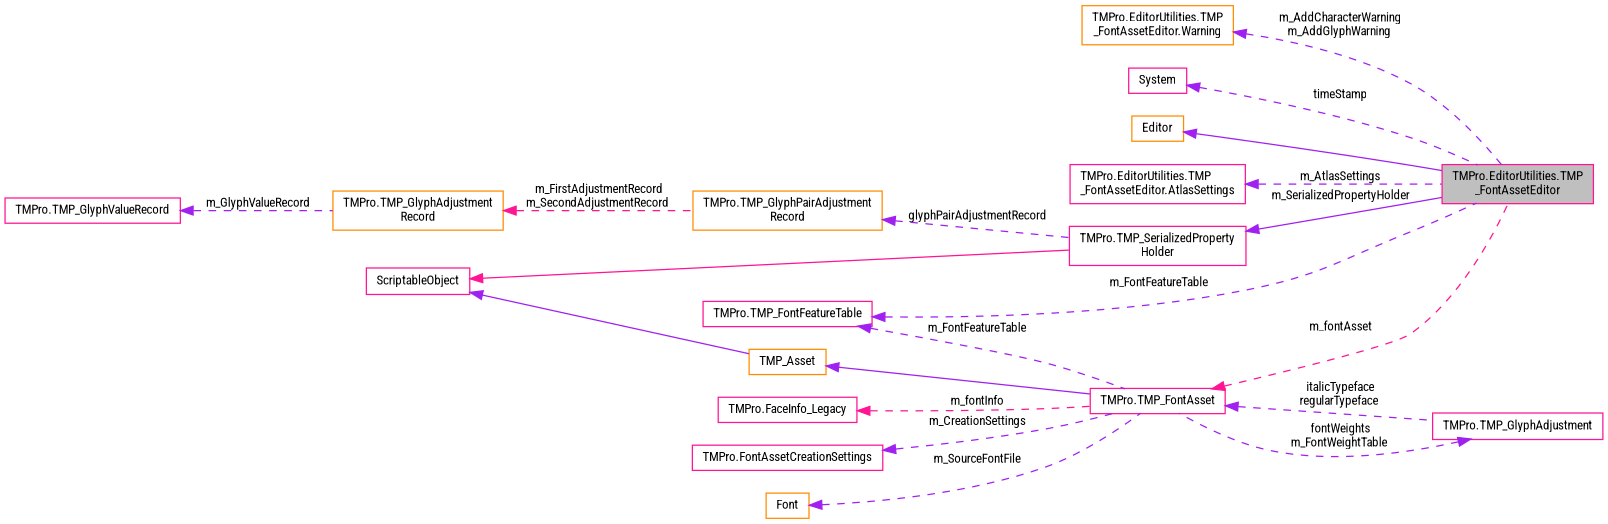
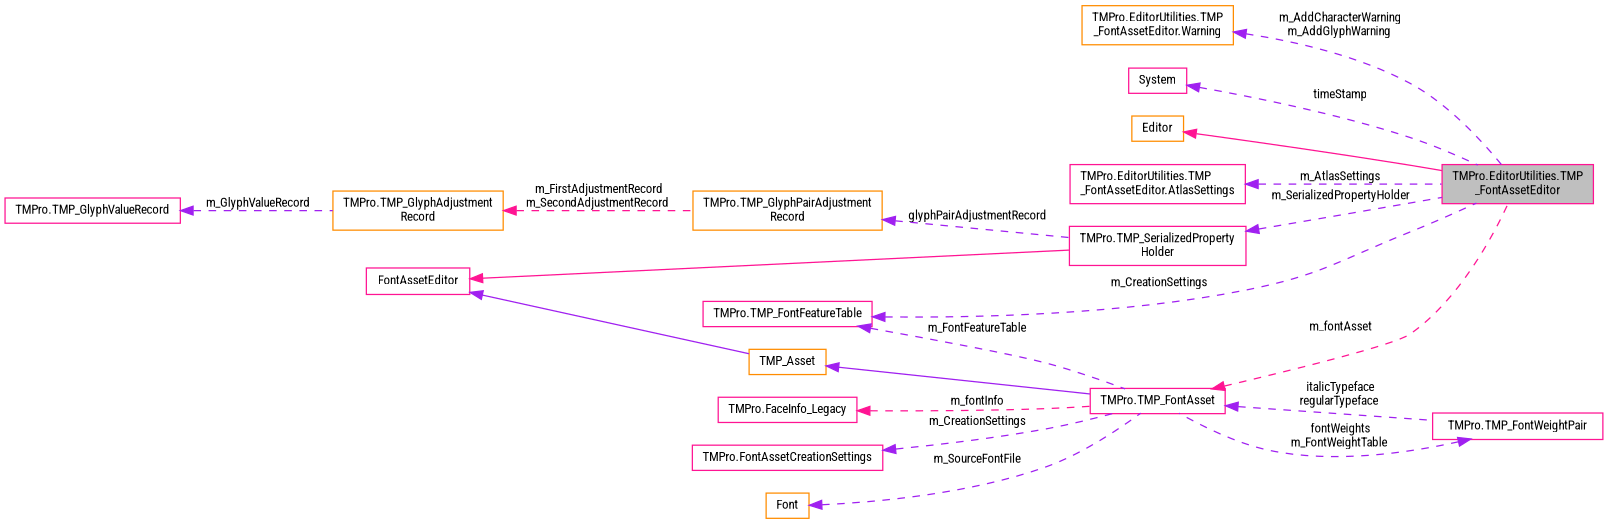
edge "TMPro.EditorUtilities.TMP _FontAssetEditor" -> "Editor": color purple -> deeppink
edge "TMPro.EditorUtilities.TMP _FontAssetEditor" -> "TMPro.TMP_SerializedProperty Holder": style solid -> dashed
node "ScriptableObject": label "ScriptableObject" -> "FontAssetEditor"
edge "TMPro.EditorUtilities.TMP _FontAssetEditor" -> "TMPro.TMP_FontFeatureTable": label " m_FontFeatureTable" -> " m_CreationSettings"
node "TMPro.TMP_GlyphAdjustment": label "TMPro.TMP_GlyphAdjustment" -> "TMPro.TMP_FontWeightPair"
